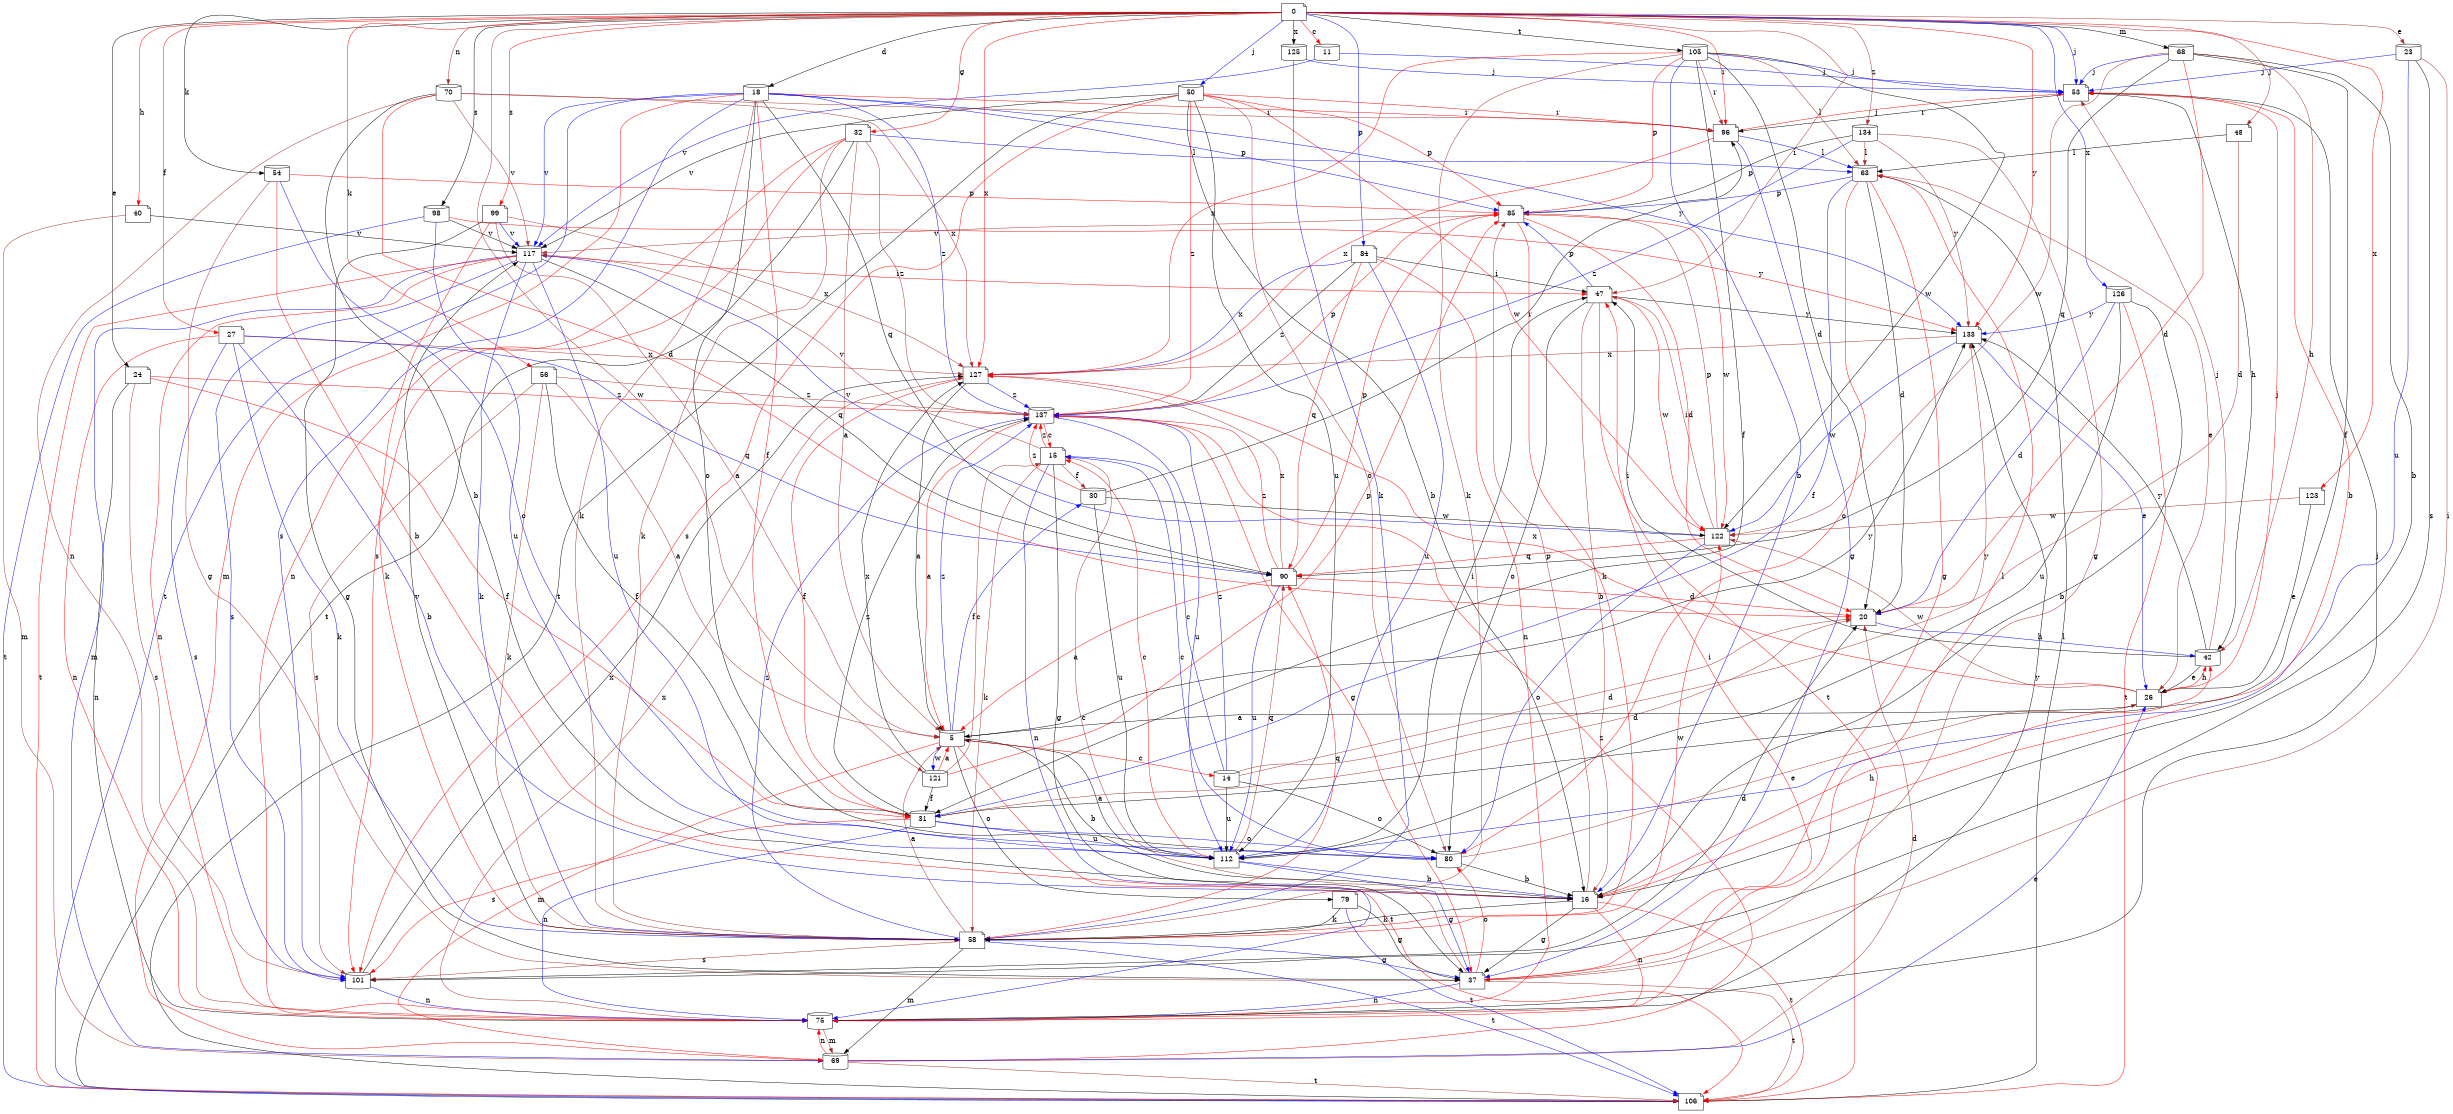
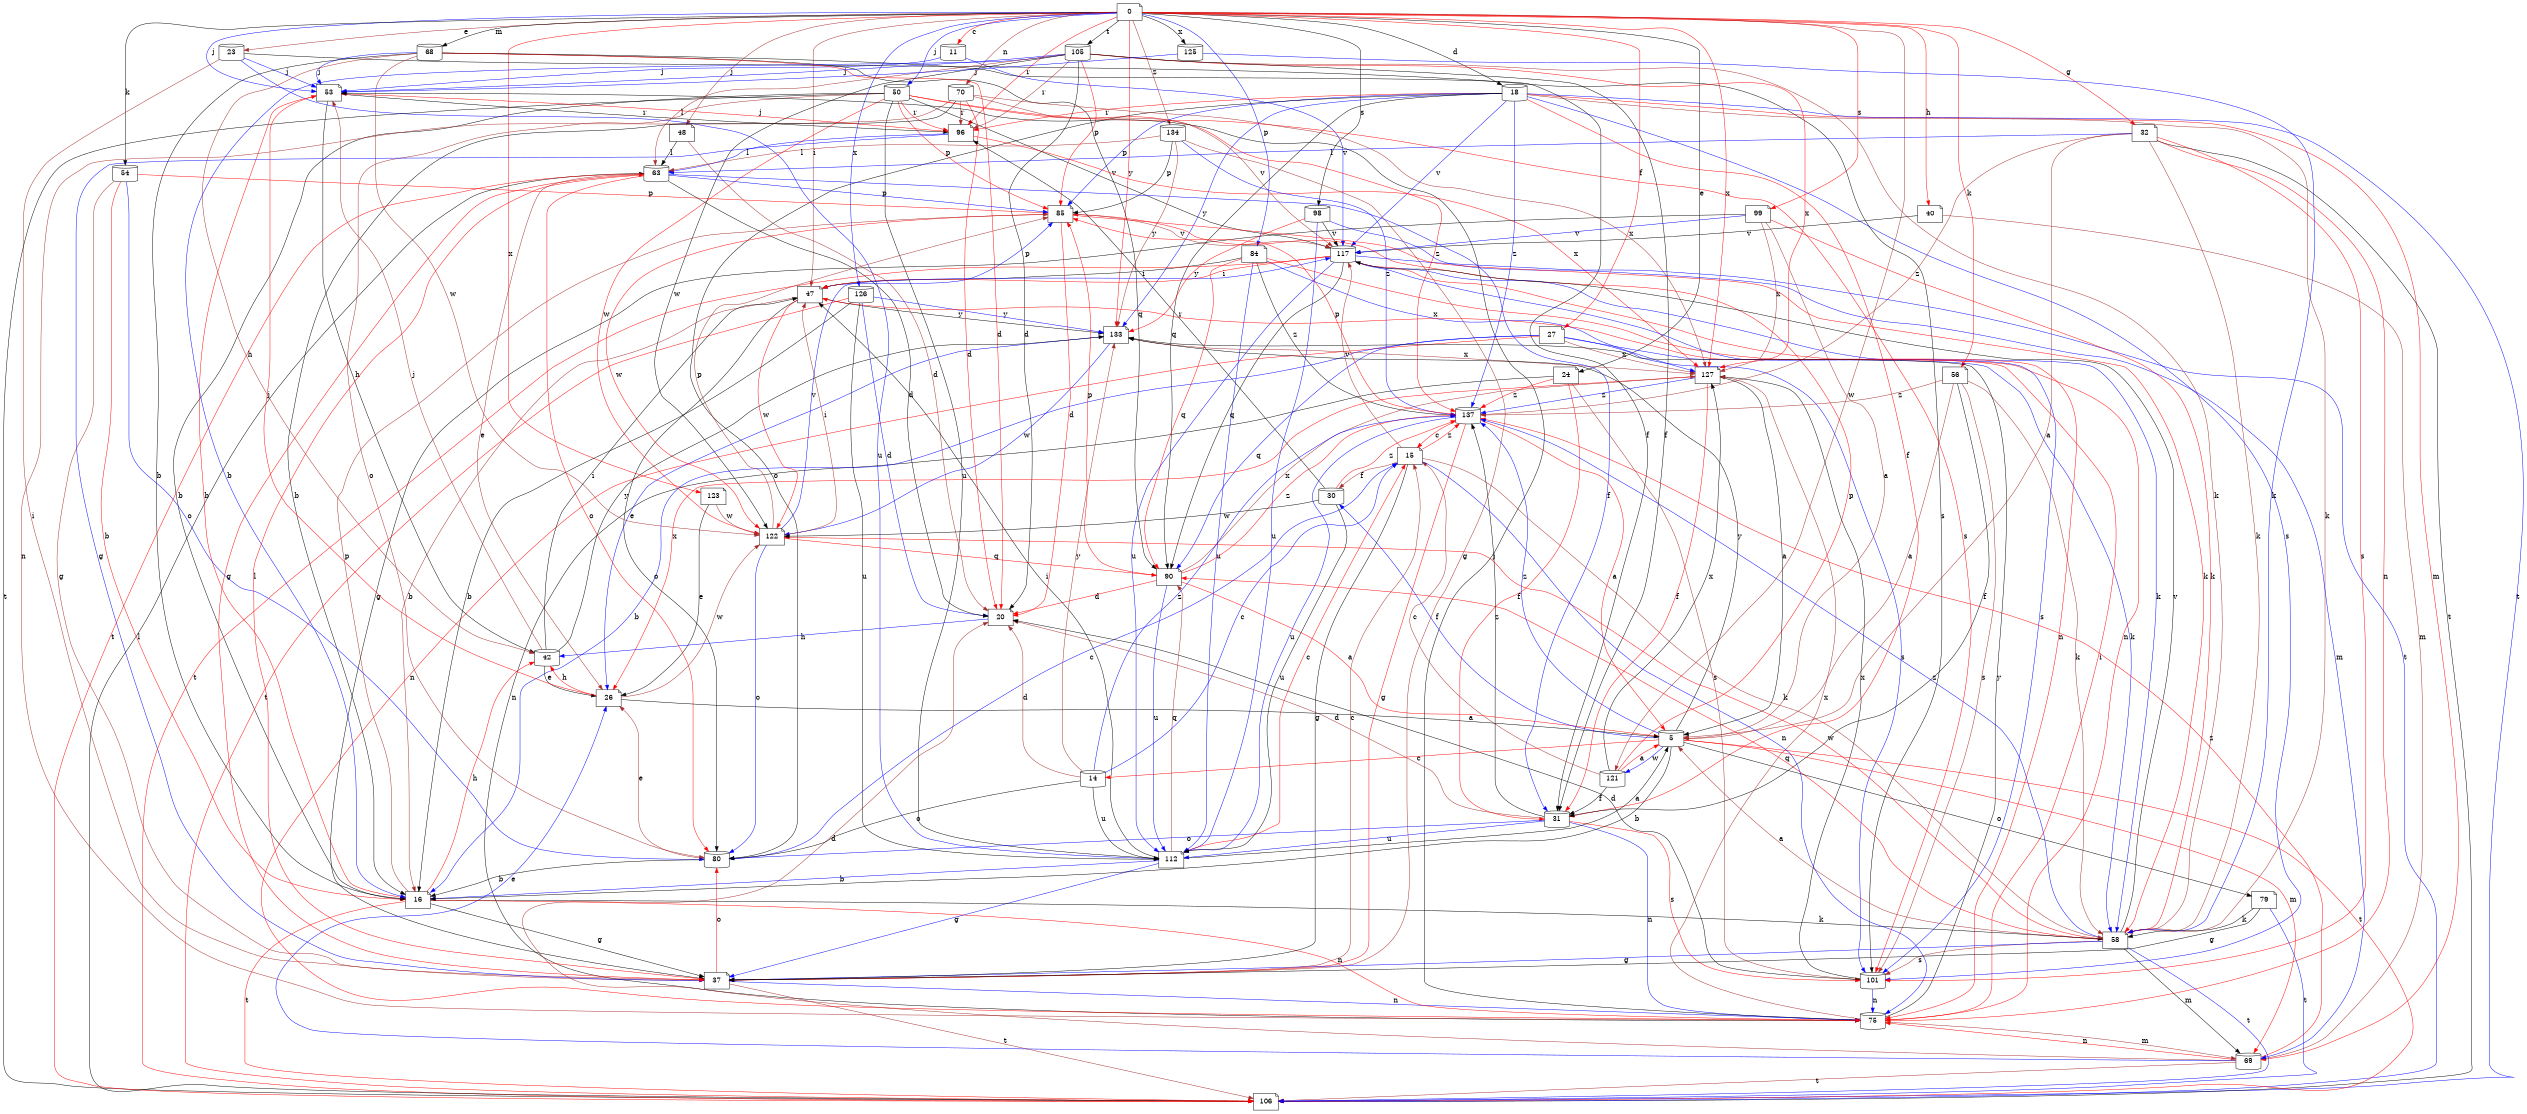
edge "26" -> "127": reversed
edge "47" -> "106": now "63" -> "106"
